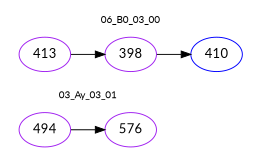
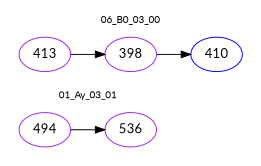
cluster "03_Ay_03_01": label "03_Ay_03_01" -> "01_Ay_03_01"
node "576": label "576" -> "536"
